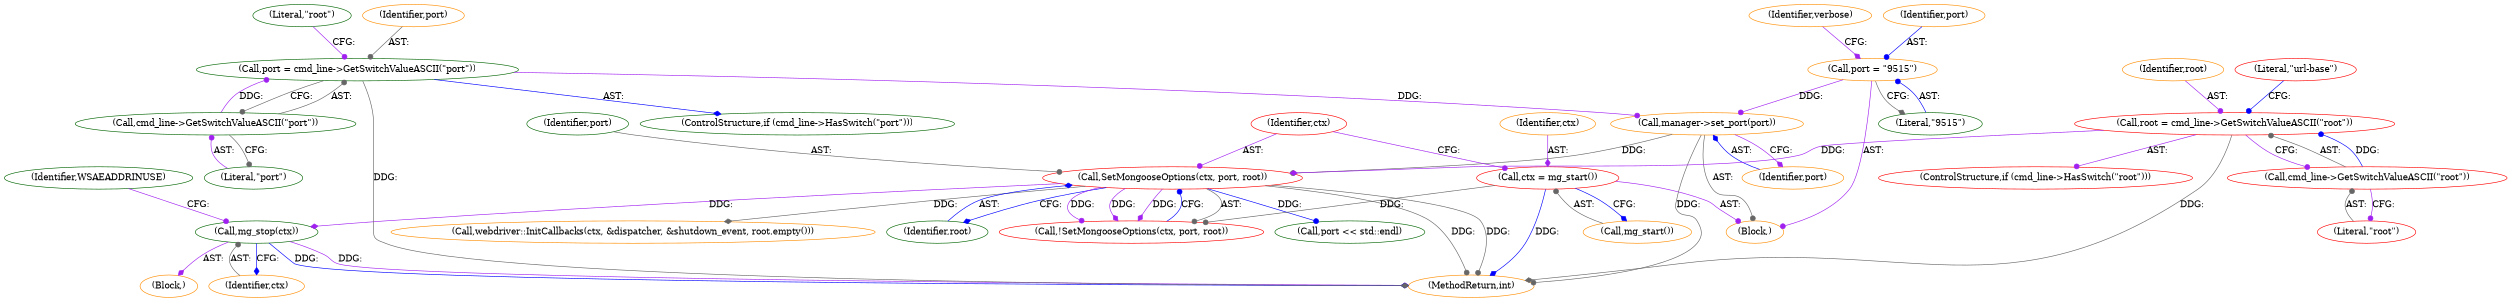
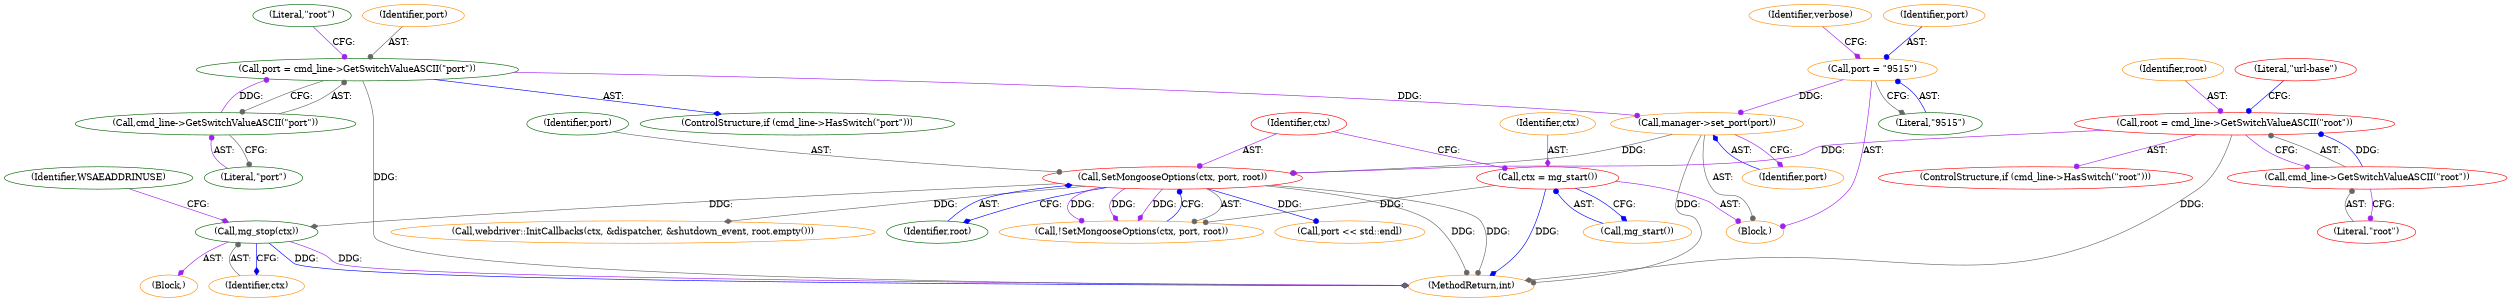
edge "(Call,SetMongooseOptions(ctx, port, root))" -> "(Call,mg_stop(ctx))": color purple -> gray40
edge "(Identifier,WSAEADDRINUSE)" -> "(Call,mg_stop(ctx))": arrowhead dot -> diamond
edge "(Call,mg_start())" -> "(Call,ctx = mg_start())": color gray40 -> blue
node "(Call,!SetMongooseOptions(ctx, port, root))": color red -> darkorange
node "(Call,port << std::endl)": color darkgreen -> darkorange
